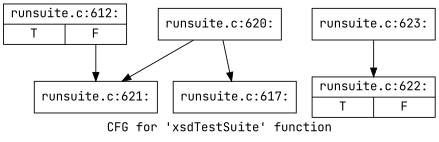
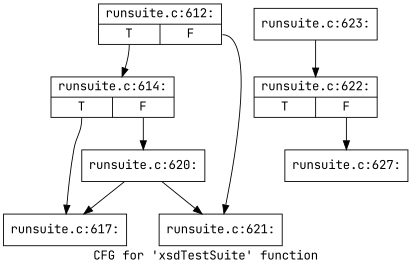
node "runsuite.c:614:": added
node "runsuite.c:627:": added
